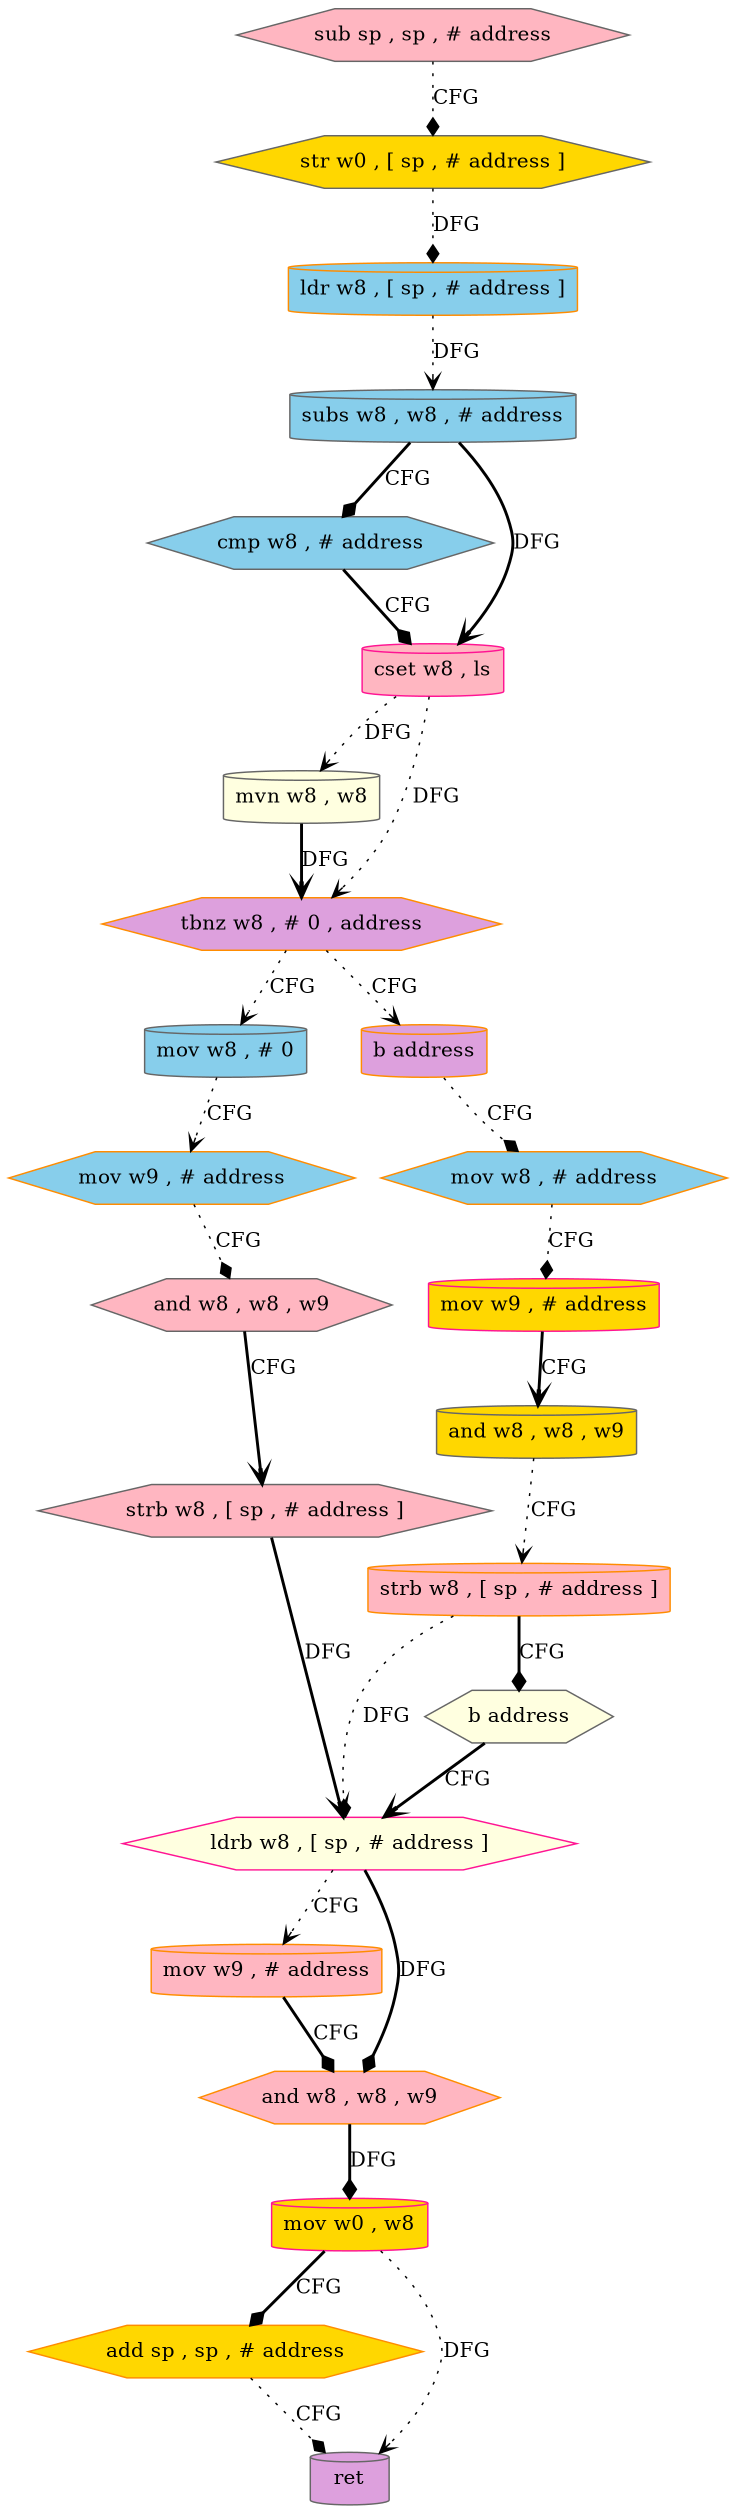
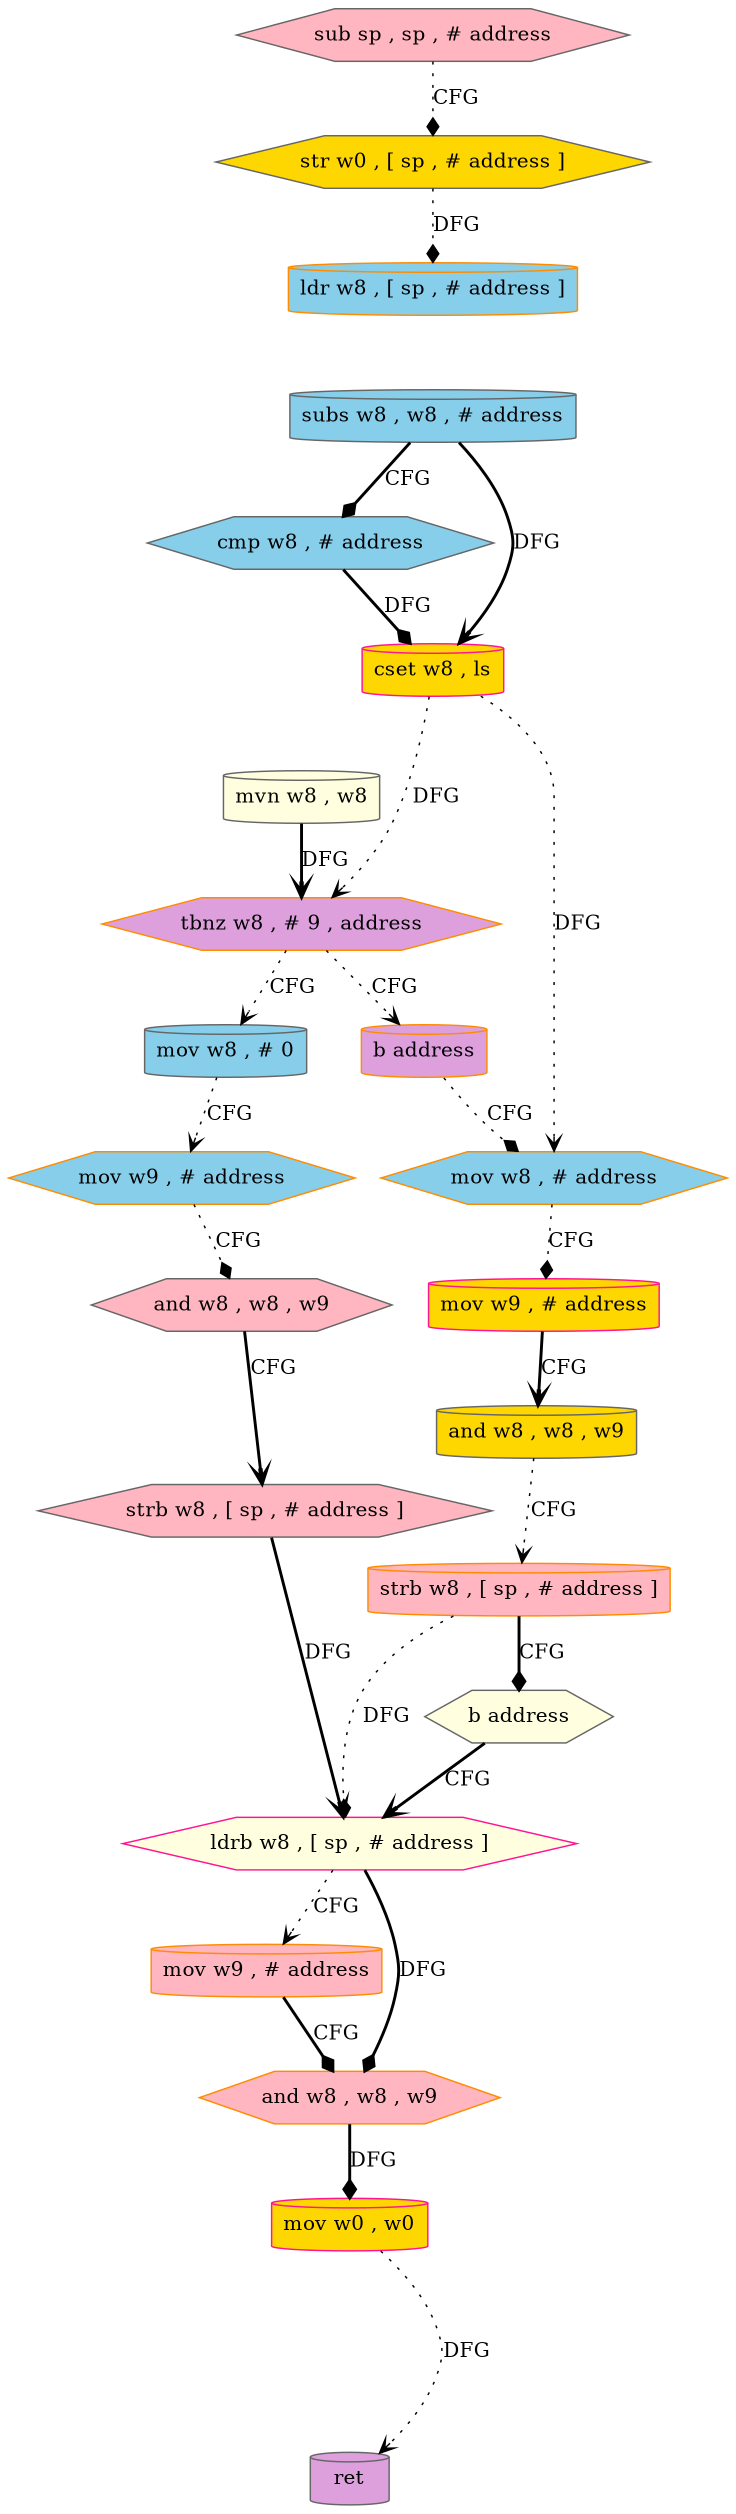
edge "ldr w8 , [ sp , # address ]" -> "subs w8 , w8 , # address": removed, label "DFG"
edge "cmp w8 , # address" -> "cset w8 , ls": label "CFG" -> "DFG"
node "cset w8 , ls": fillcolor lightpink -> gold
edge "cset w8 , ls" -> "mvn w8 , w8": now "cset w8 , ls" -> "mov w8 , # address"
node "tbnz w8 , # 0 , address": label "tbnz w8 , # 0 , address" -> "tbnz w8 , # 9 , address"
node "mov w0 , w8": label "mov w0 , w8" -> "mov w0 , w0"
node "add sp , sp , # address": removed
